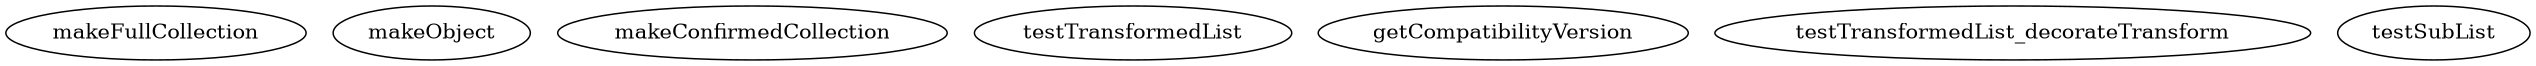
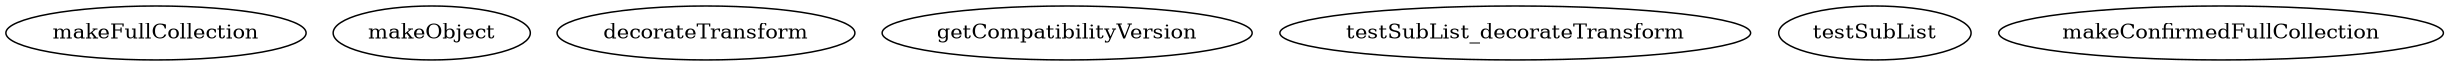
node "makeConfirmedCollection": removed
node "testTransformedList": label "testTransformedList" -> "decorateTransform"
node "testTransformedList_decorateTransform": label "testTransformedList_decorateTransform" -> "testSubList_decorateTransform"
node "makeConfirmedFullCollection": added
